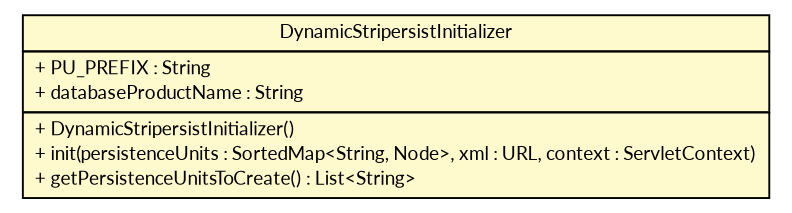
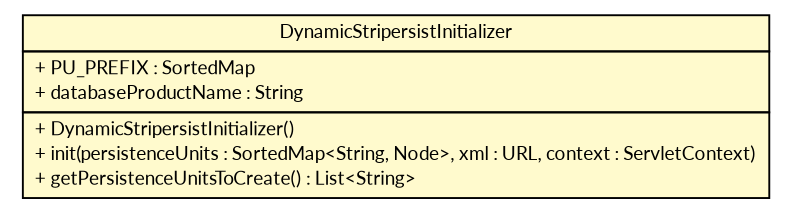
node "DynamicStripersistInitializer": text "+ PU_PREFIX : String" -> "+ PU_PREFIX : SortedMap"
